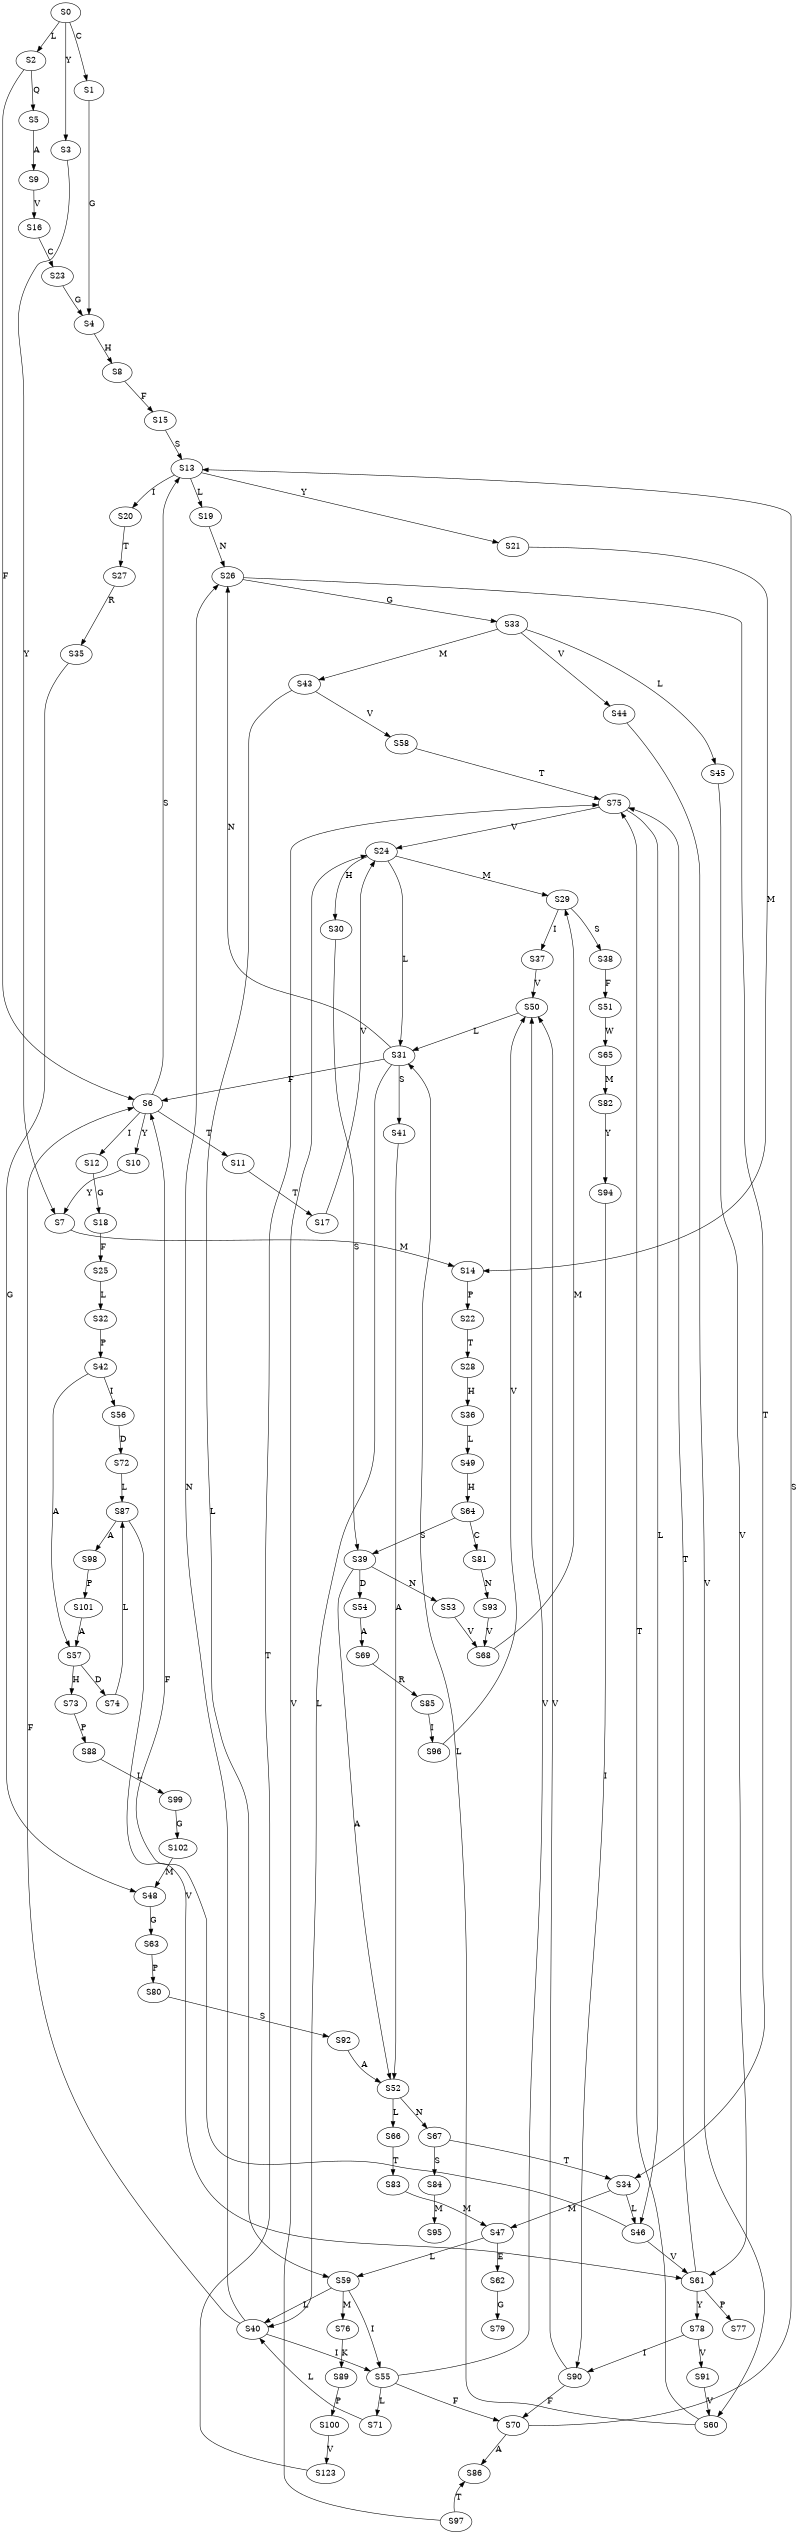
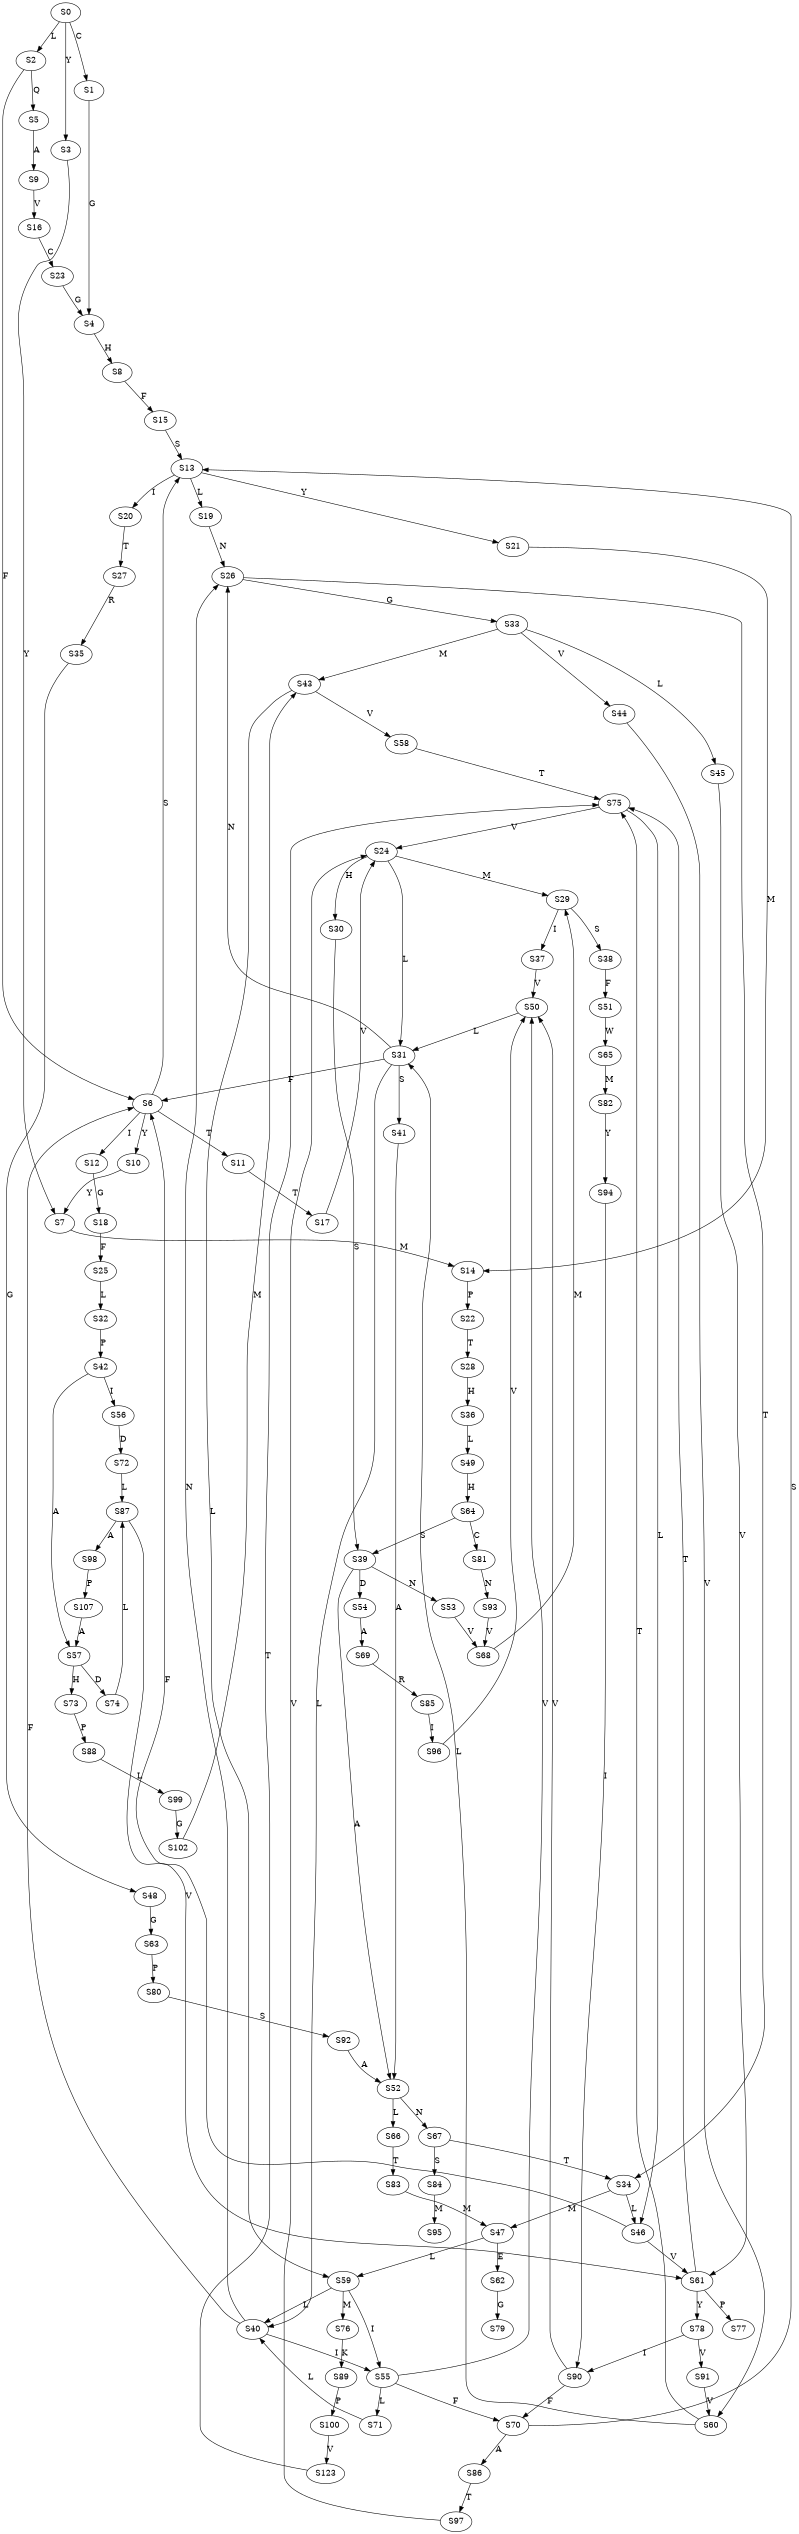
node "S101": label "S101" -> "S107"
edge "S102" -> "S48": now "S102" -> "S43"
edge "S97" -> "S86": reversed
